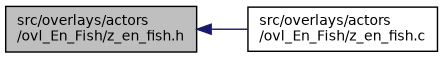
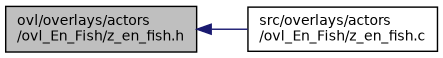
node "src/overlays/actors /ovl_En_Fish/z_en_fish.h": label "src/overlays/actors /ovl_En_Fish/z_en_fish.h" -> "ovl/overlays/actors /ovl_En_Fish/z_en_fish.h"
